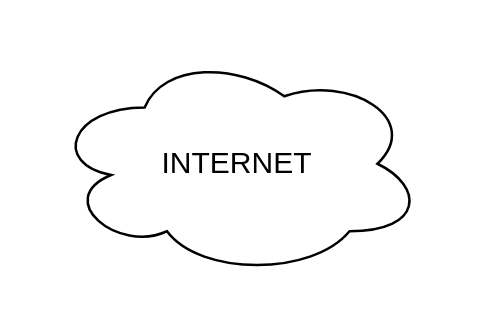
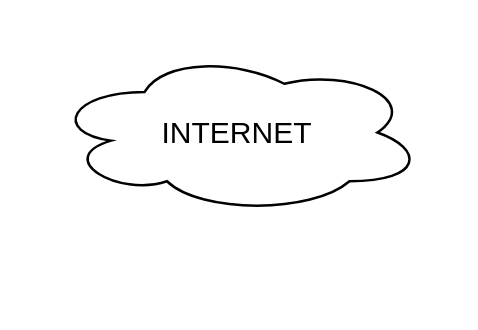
node "INTERNET": size 373x225 -> 373x163
